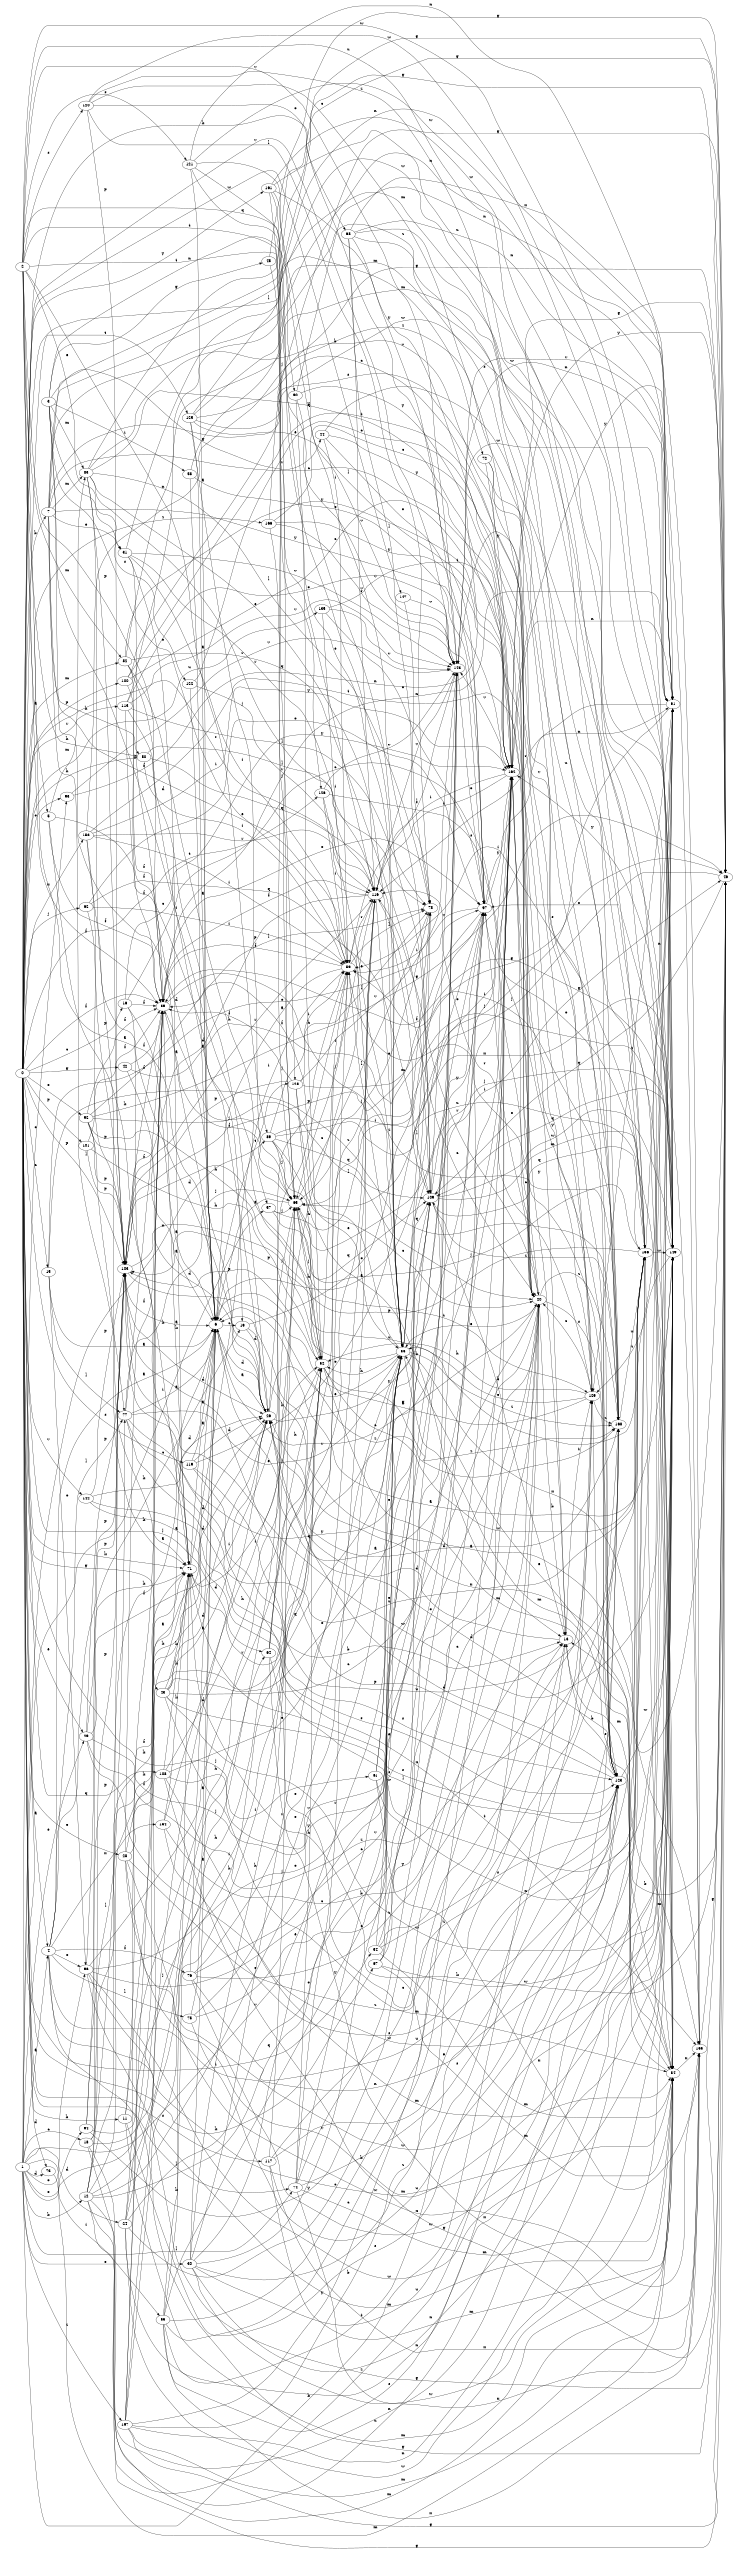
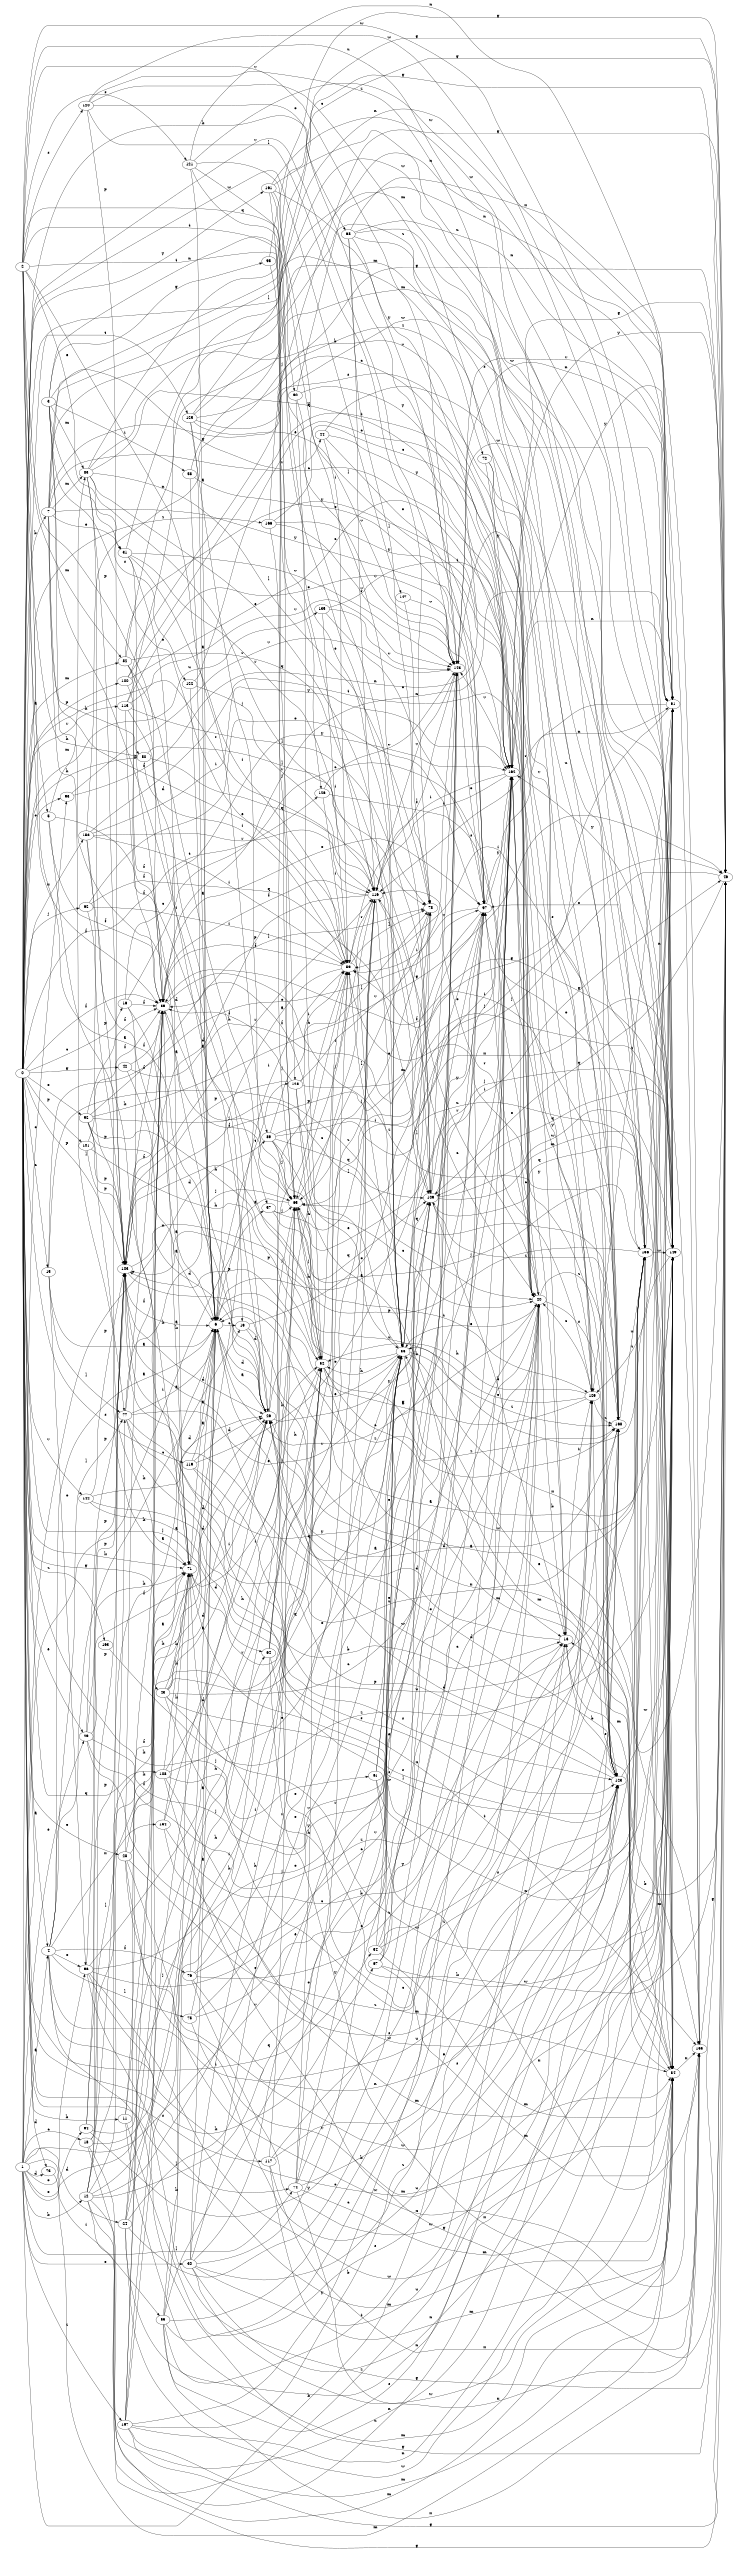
node "45": label "45" -> "95"
edge "126" -> "33": removed, label "e"
node "163": added
